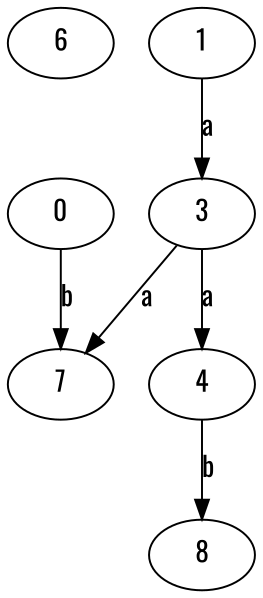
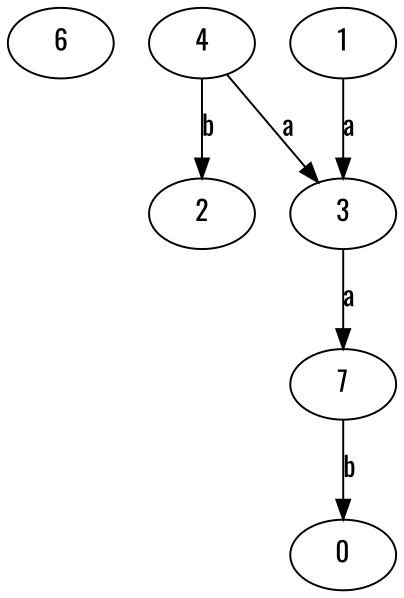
edge "0" -> "7": reversed
edge "3" -> "4": reversed
node "8": label "8" -> "2"
